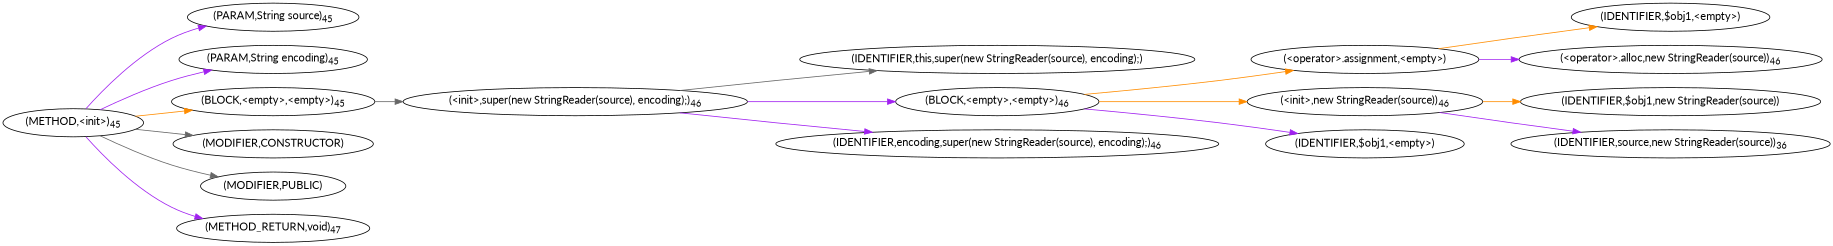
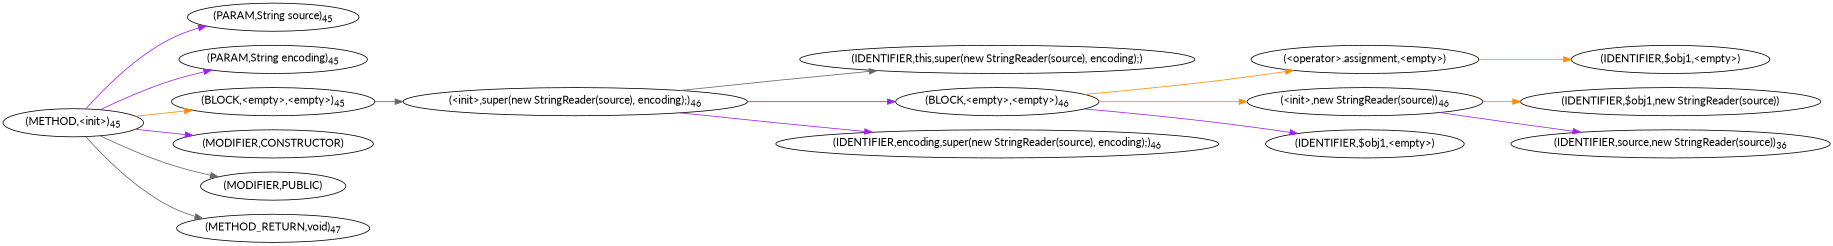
node "(<operator>.alloc,new StringReader(source))": removed
edge "(METHOD,<init>)" -> "(MODIFIER,CONSTRUCTOR)": color gray40 -> purple
edge "(METHOD,<init>)" -> "(METHOD_RETURN,void)": color purple -> gray40
